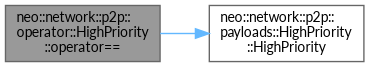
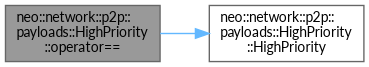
node "neo::network::p2p:: operator::HighPriority ::operator==": label "neo::network::p2p:: operator::HighPriority ::operator==" -> "neo::network::p2p:: payloads::HighPriority ::operator=="
